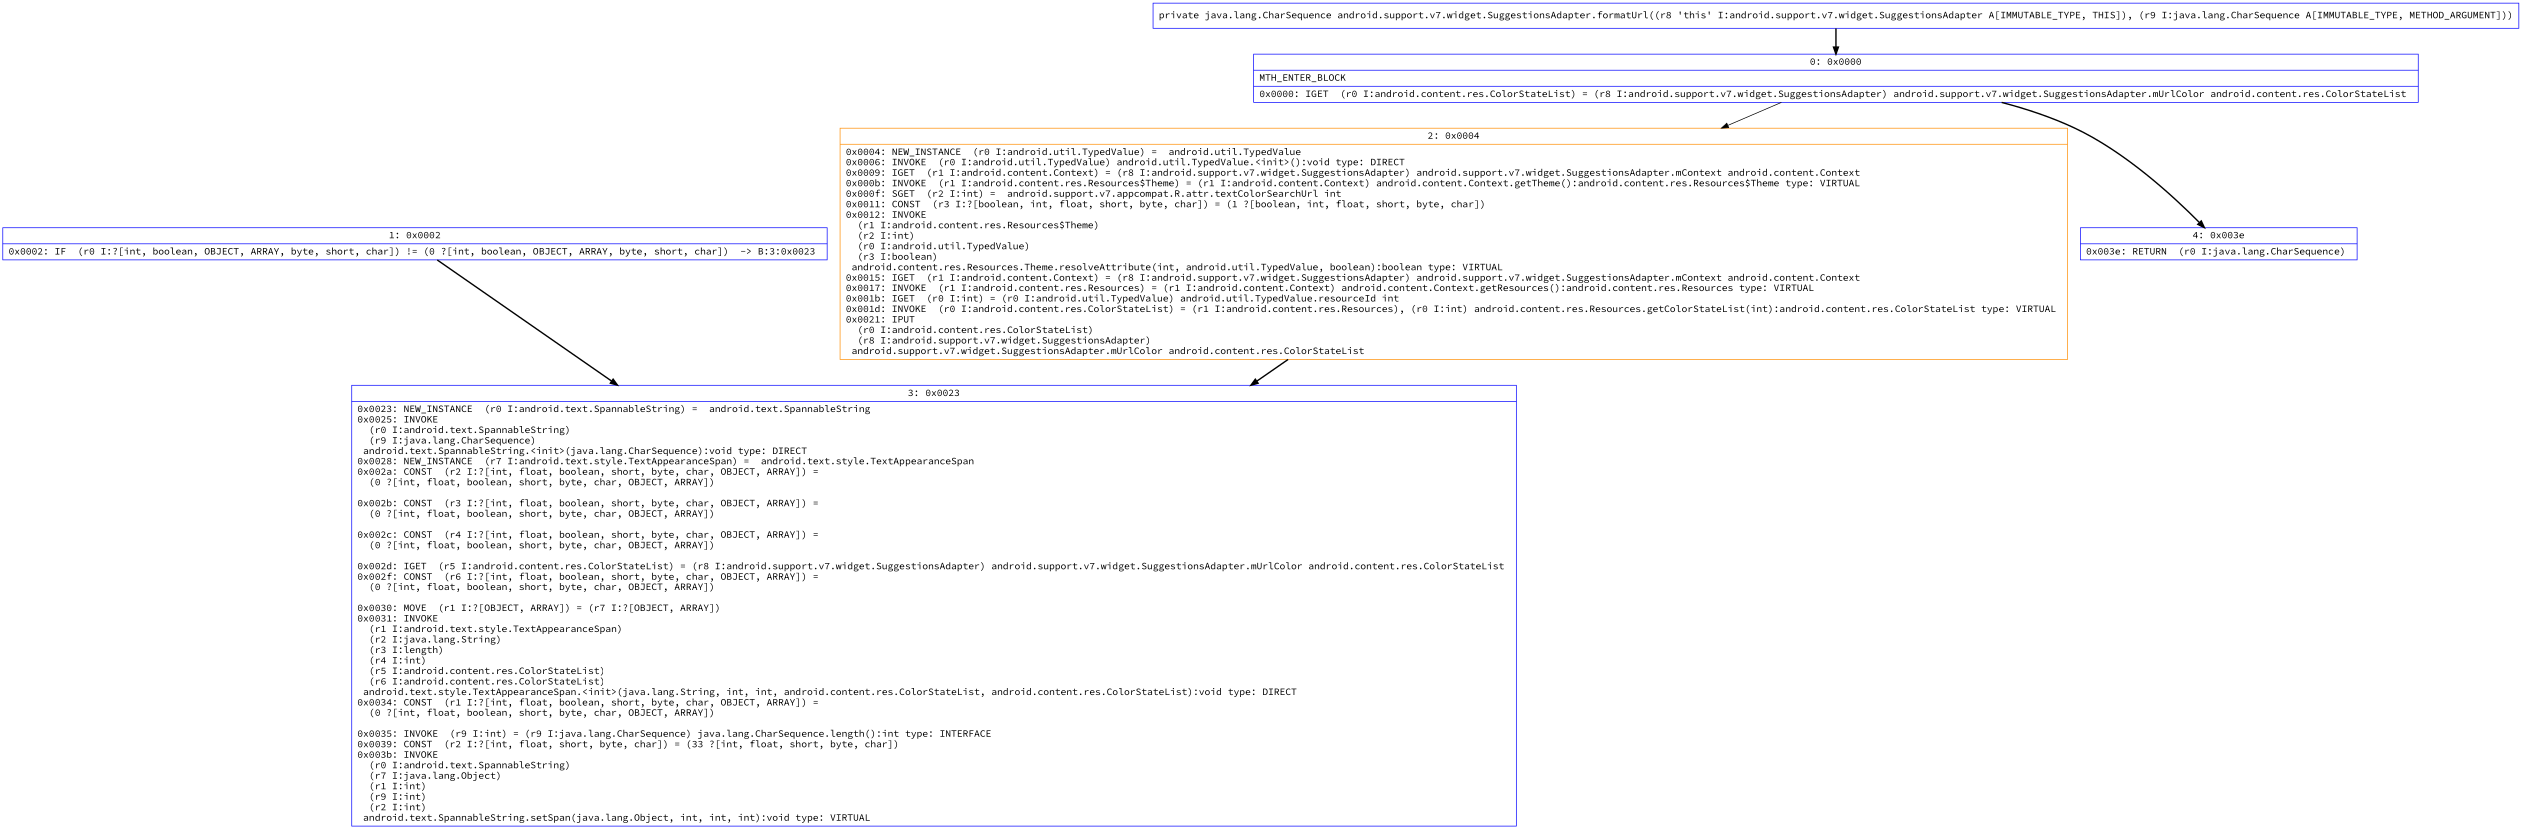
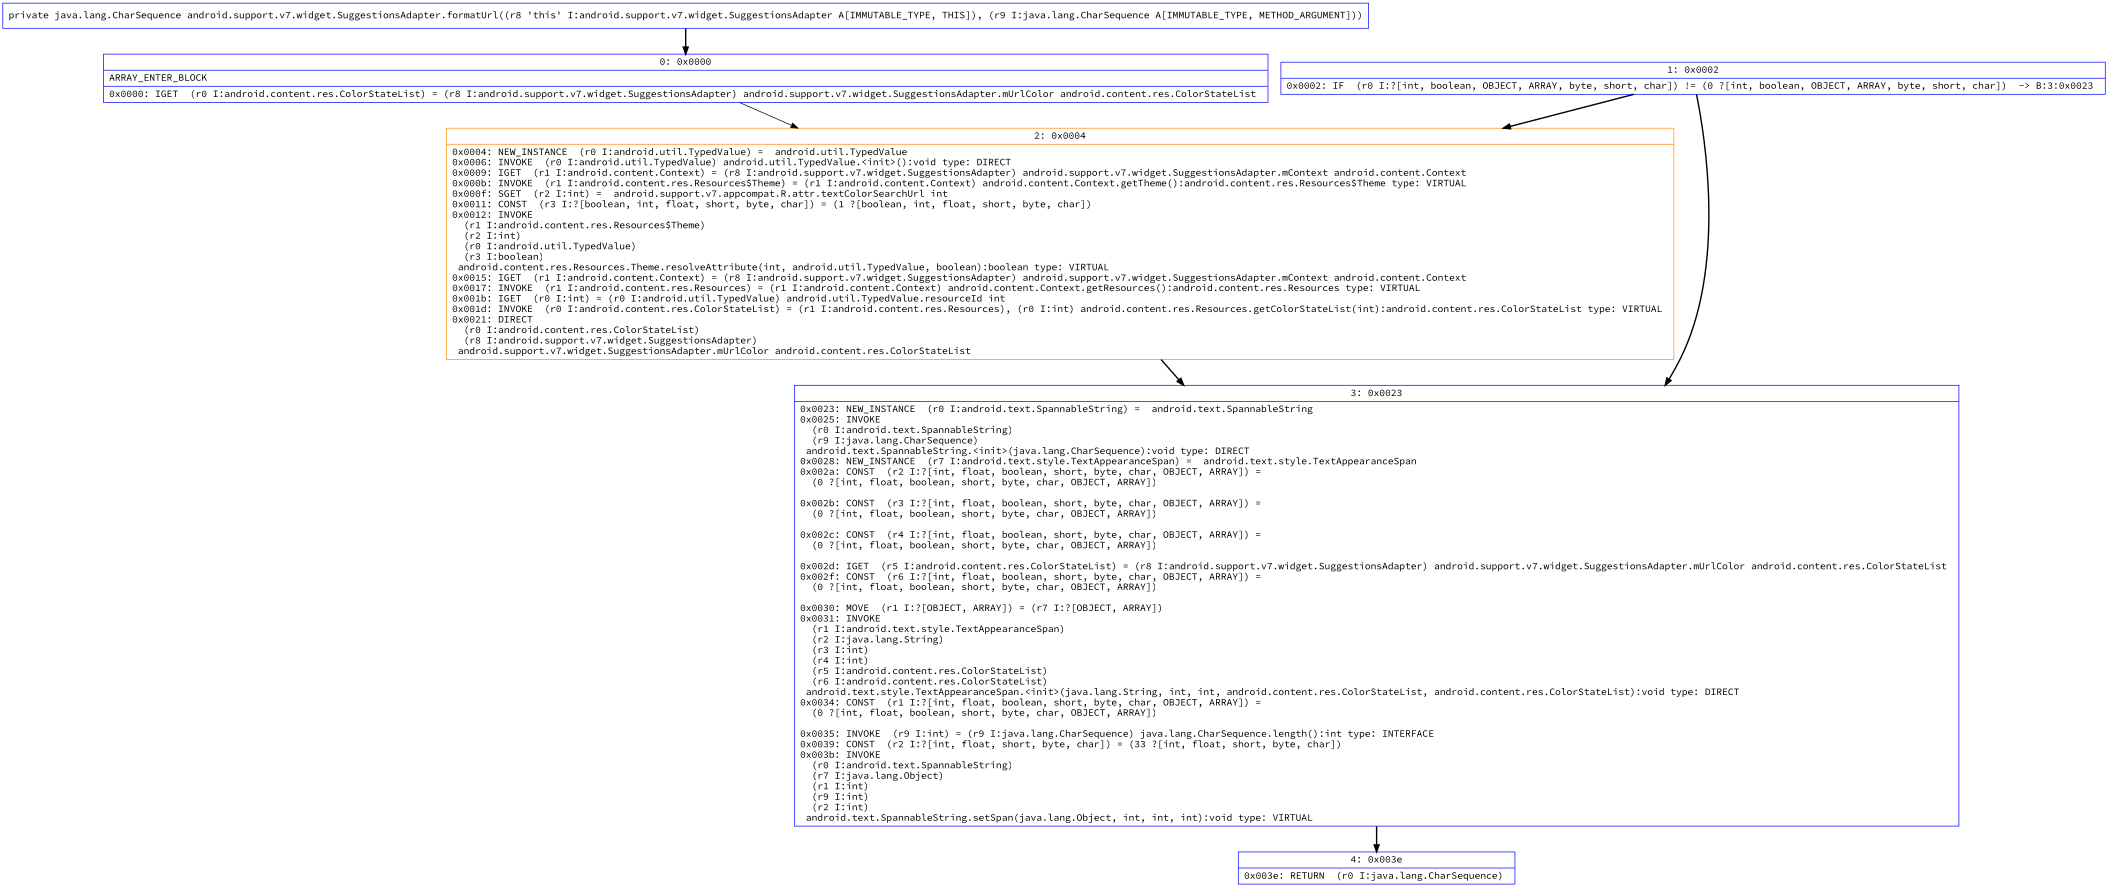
node "0: 0x0000": text "MTH_ENTER_BLOCK" -> "ARRAY_ENTER_BLOCK"
edge "1: 0x0002" -> "2: 0x0004": added
edge "0: 0x0000" -> "4: 0x003e": now "3: 0x0023" -> "4: 0x003e"
node "2: 0x0004": text "0x0021: IPUT" -> "0x0021: DIRECT"
node "3: 0x0023": text "(r3 I:length)" -> "(r3 I:int)"
